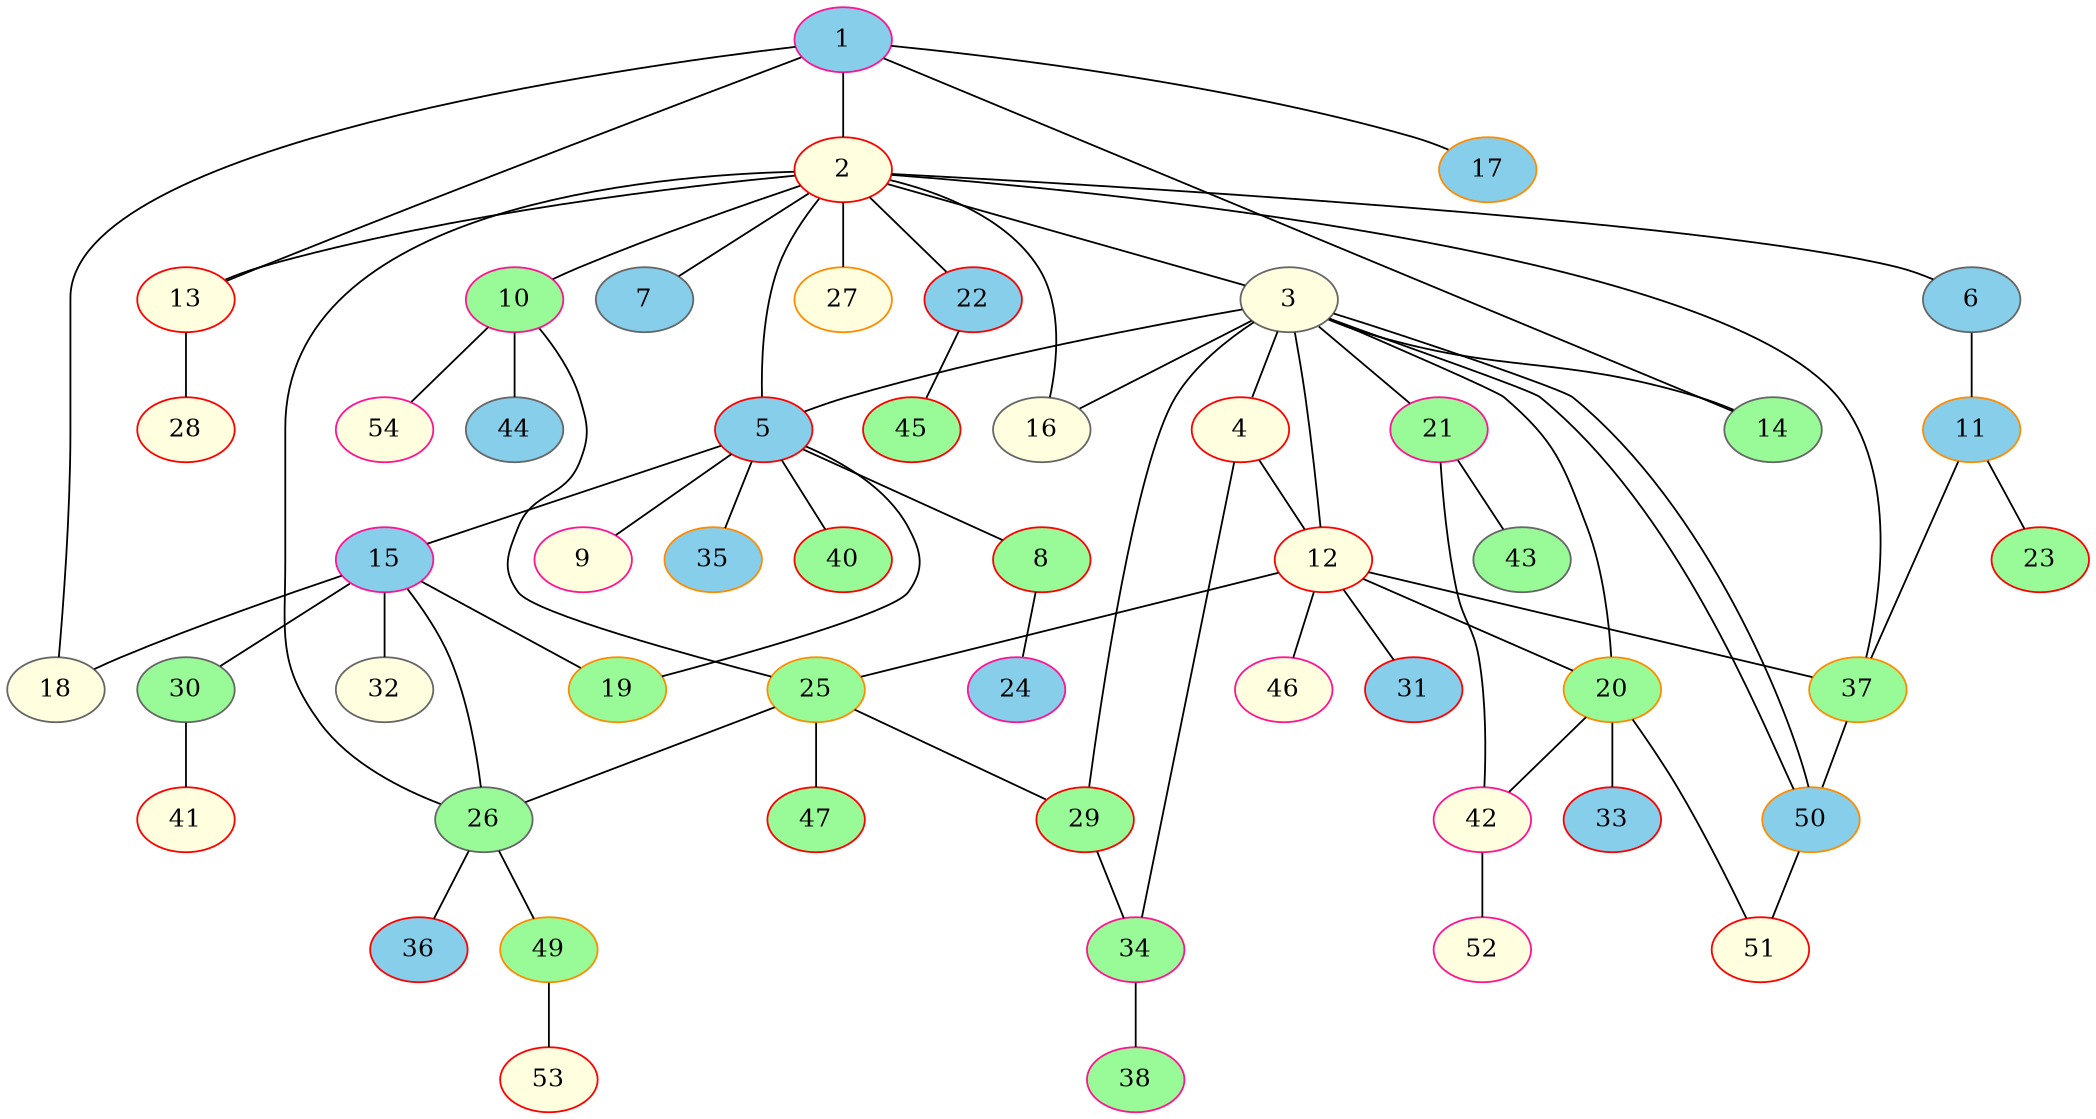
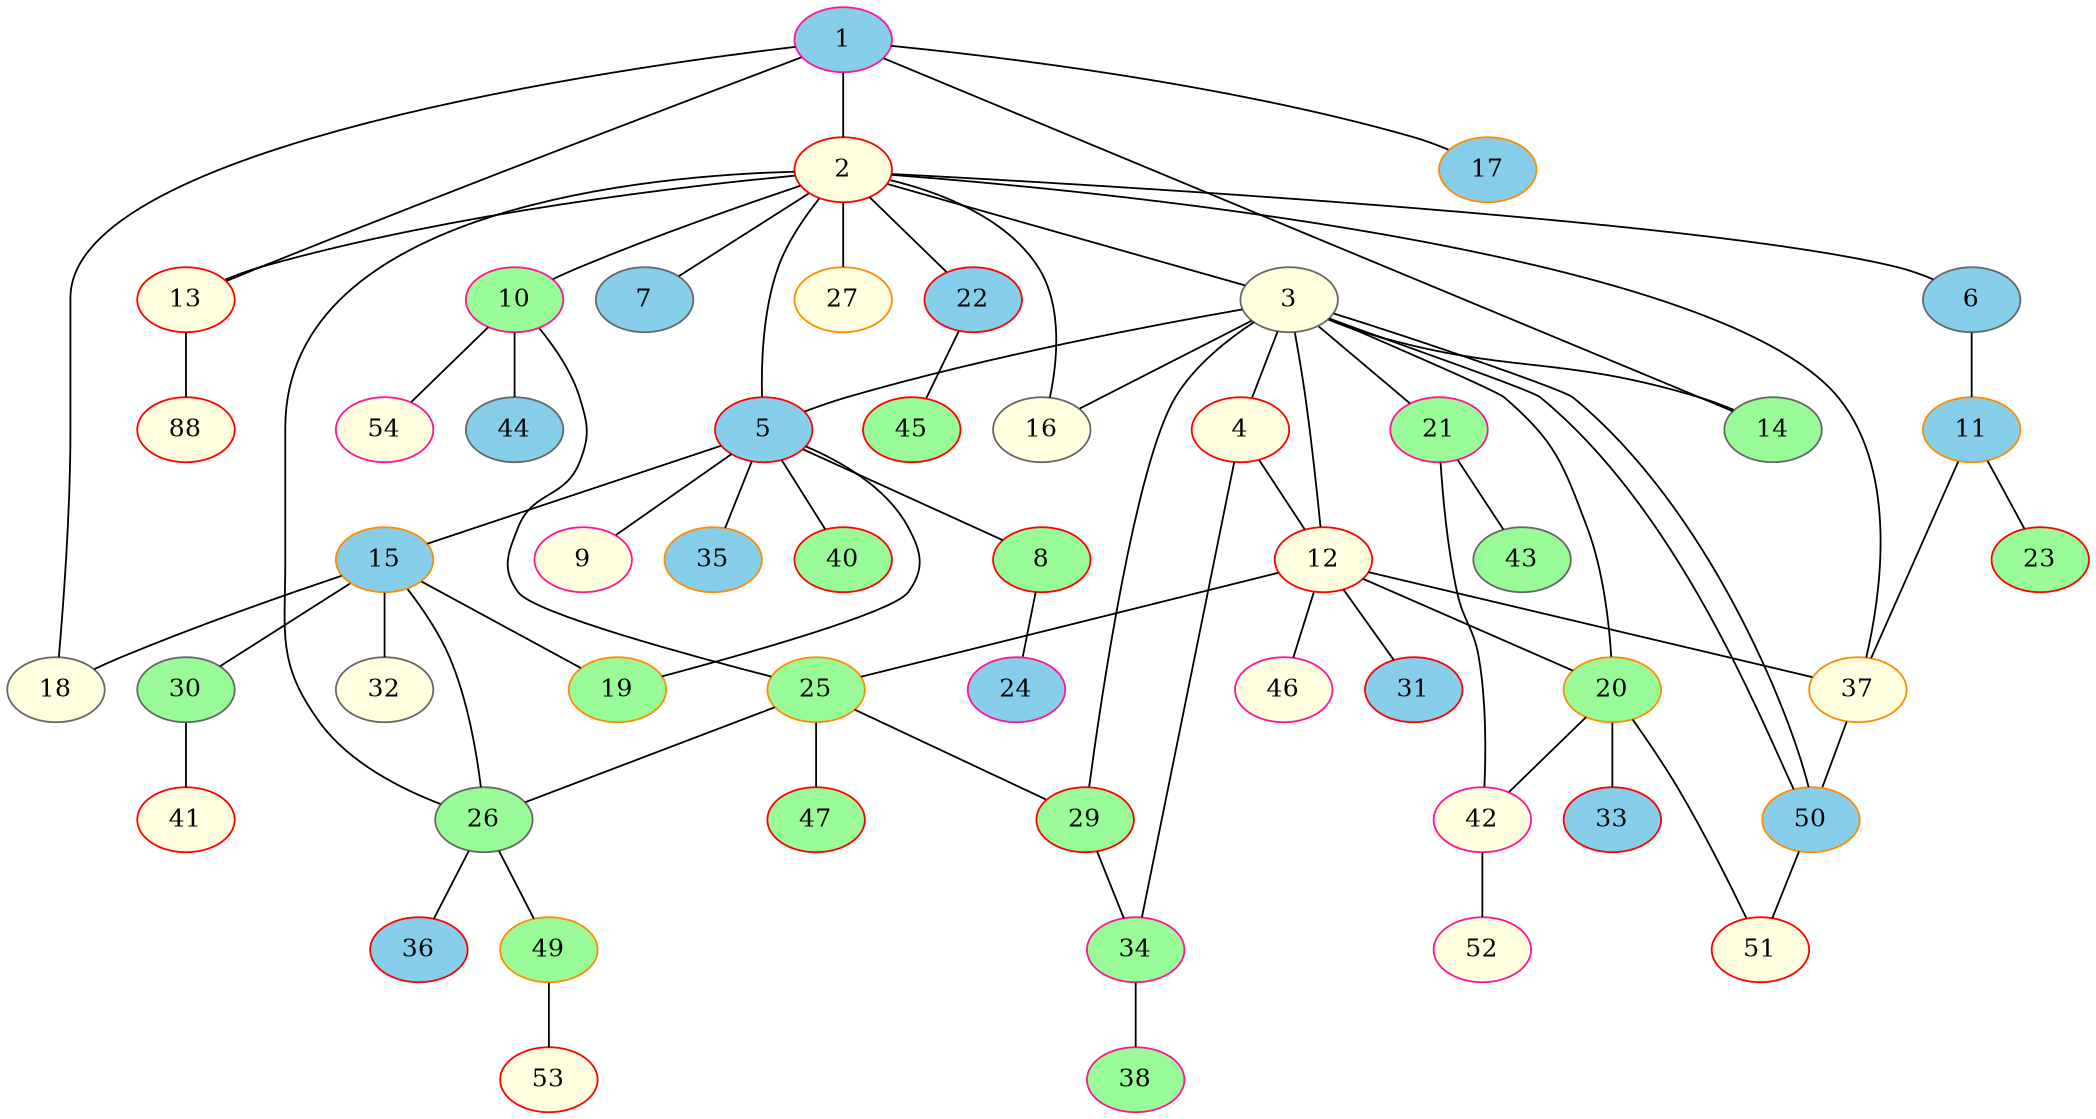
node "28": label "28" -> "88"
node "15": color deeppink -> darkorange
node "37": fillcolor palegreen -> lightyellow
